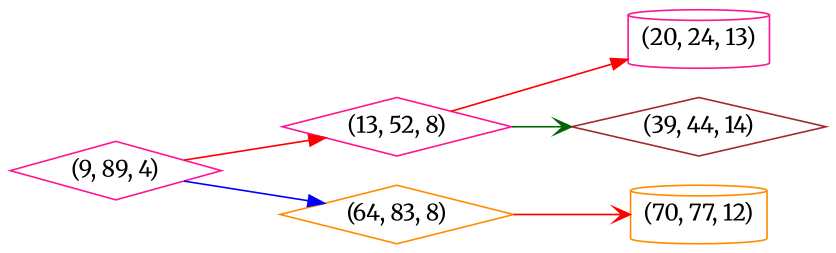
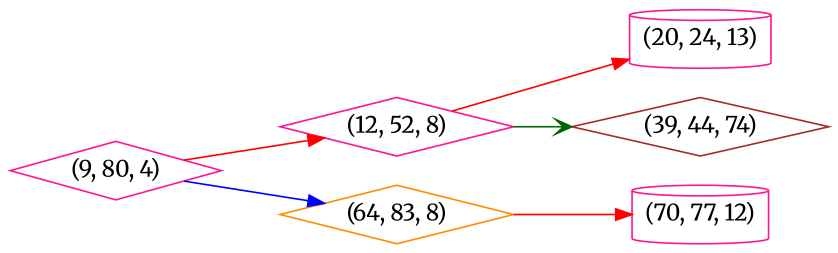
node "(13, 52, 8)": label "(13, 52, 8)" -> "(12, 52, 8)"
node "(39, 44, 14)": label "(39, 44, 14)" -> "(39, 44, 74)"
node "(9, 89, 4)": label "(9, 89, 4)" -> "(9, 80, 4)"
edge "(64, 83, 8)" -> "(70, 77, 12)": arrowhead vee -> normal
node "(70, 77, 12)": color darkorange -> deeppink
